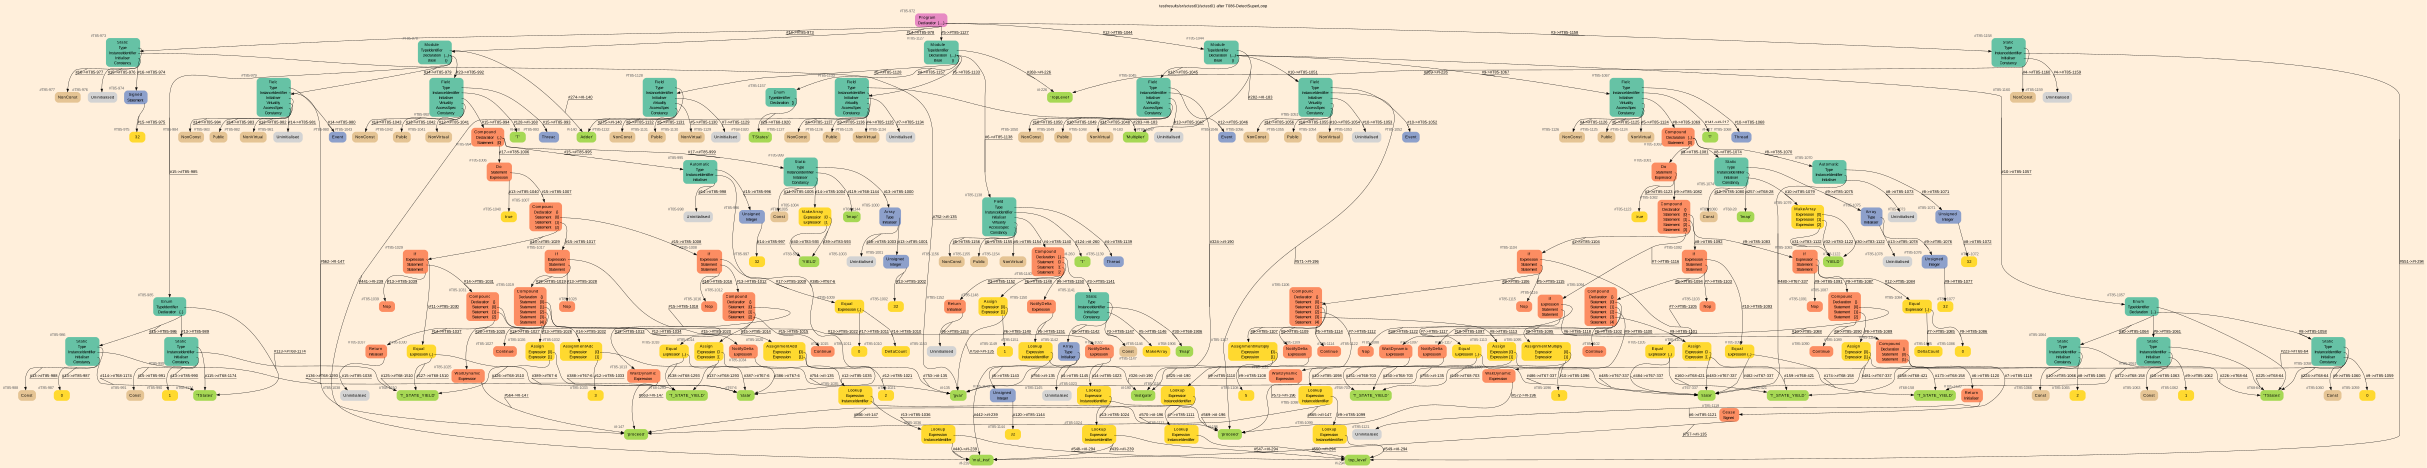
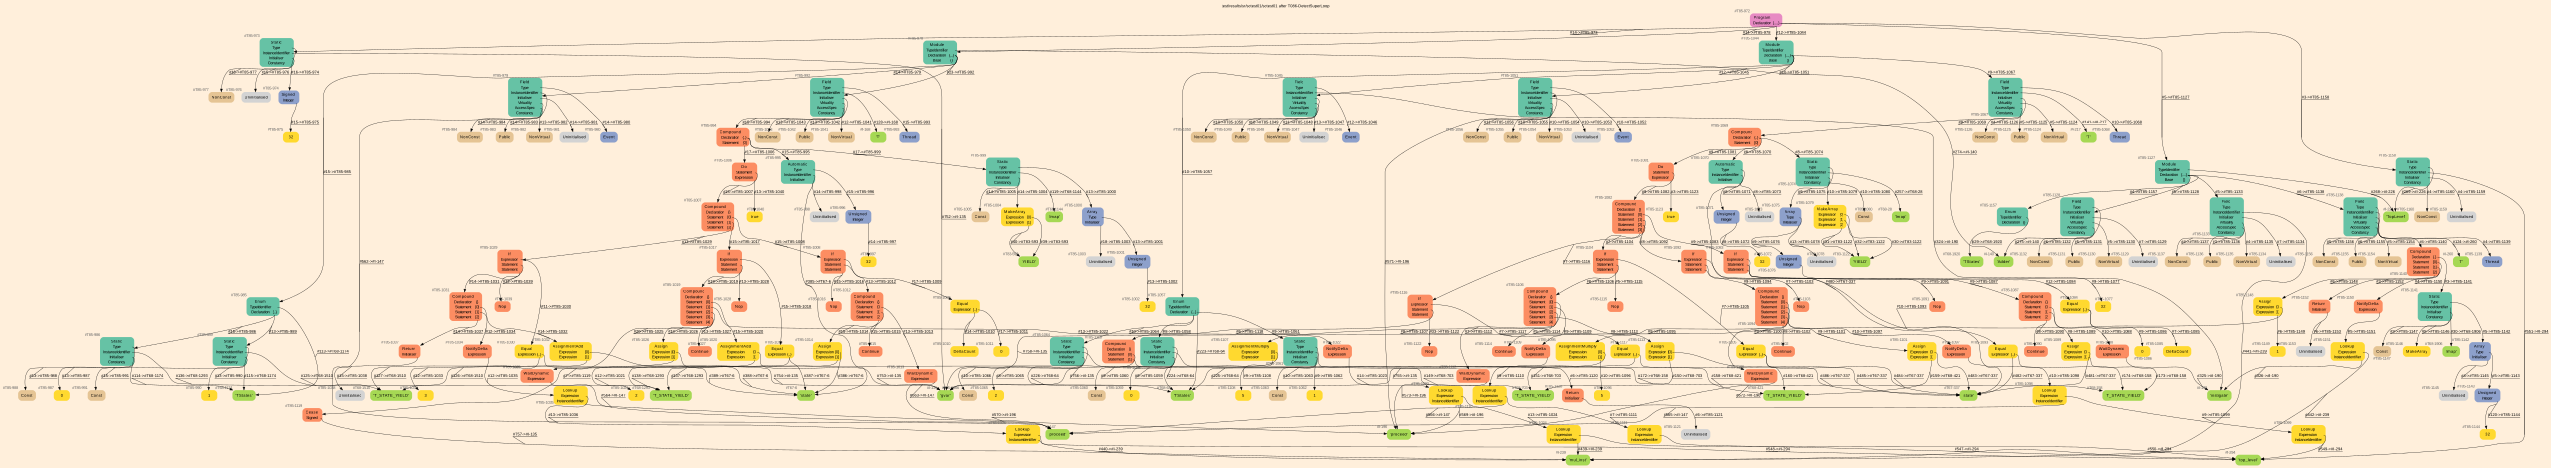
node "Signed": text "Statement" -> "Integer"
node "'Multiplier'": removed
